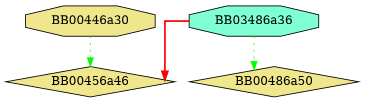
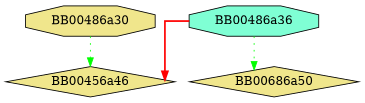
node "BB00446a30": label "BB00446a30" -> "BB00486a30"
node "BB03486a36": label "BB03486a36" -> "BB00486a36"
node "BB00486a50": label "BB00486a50" -> "BB00686a50"
